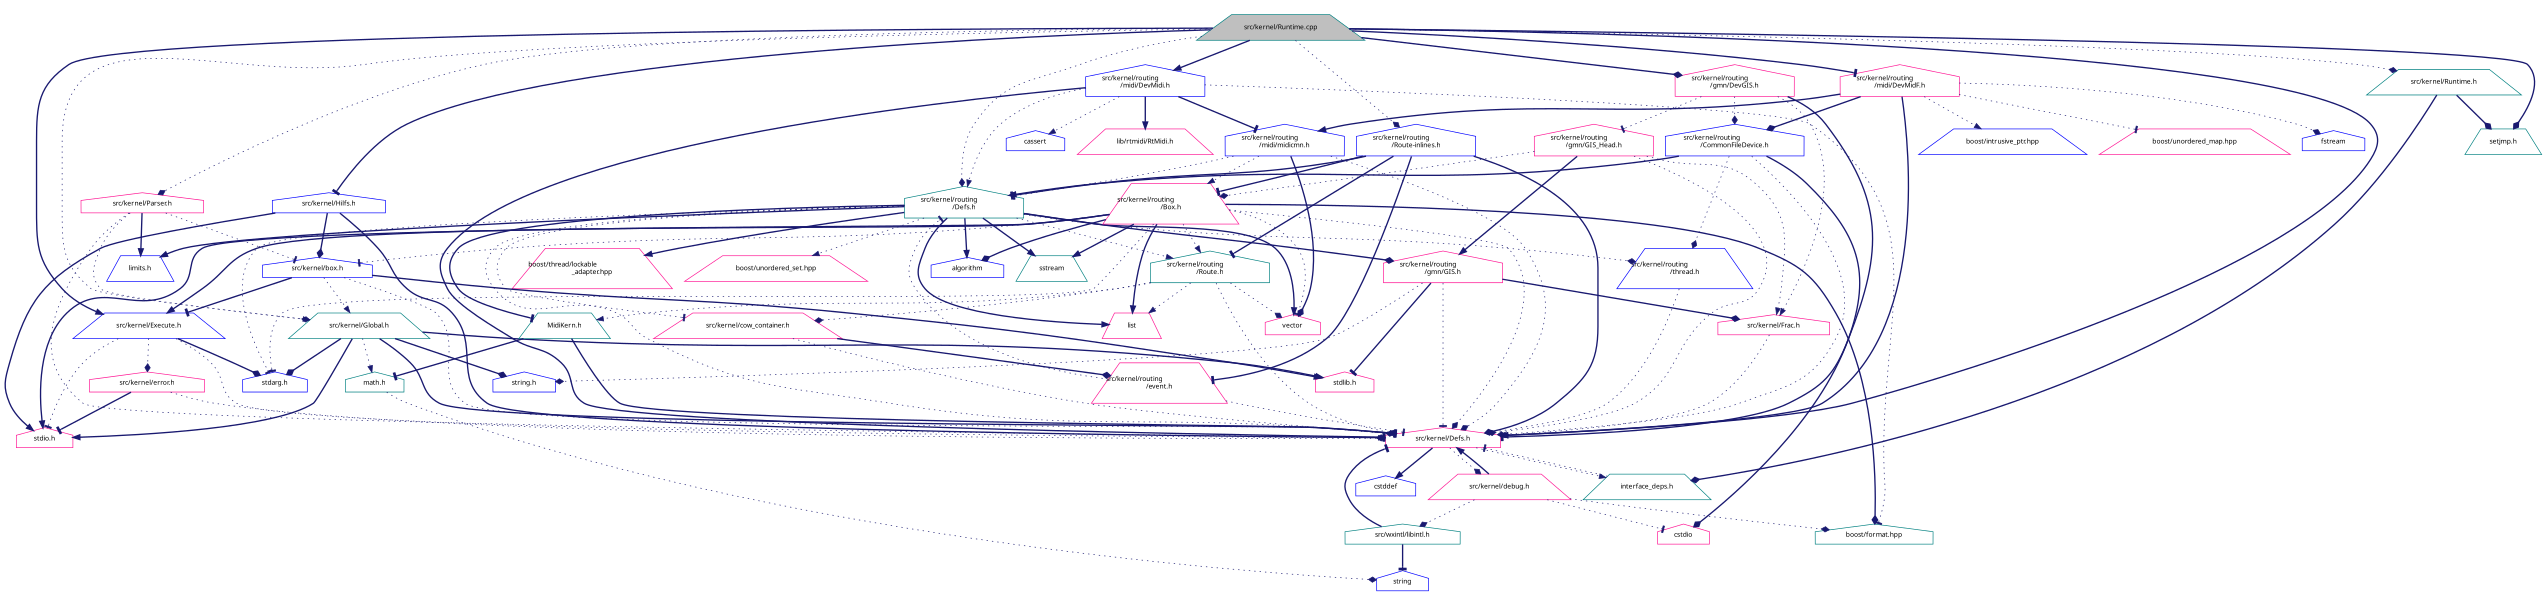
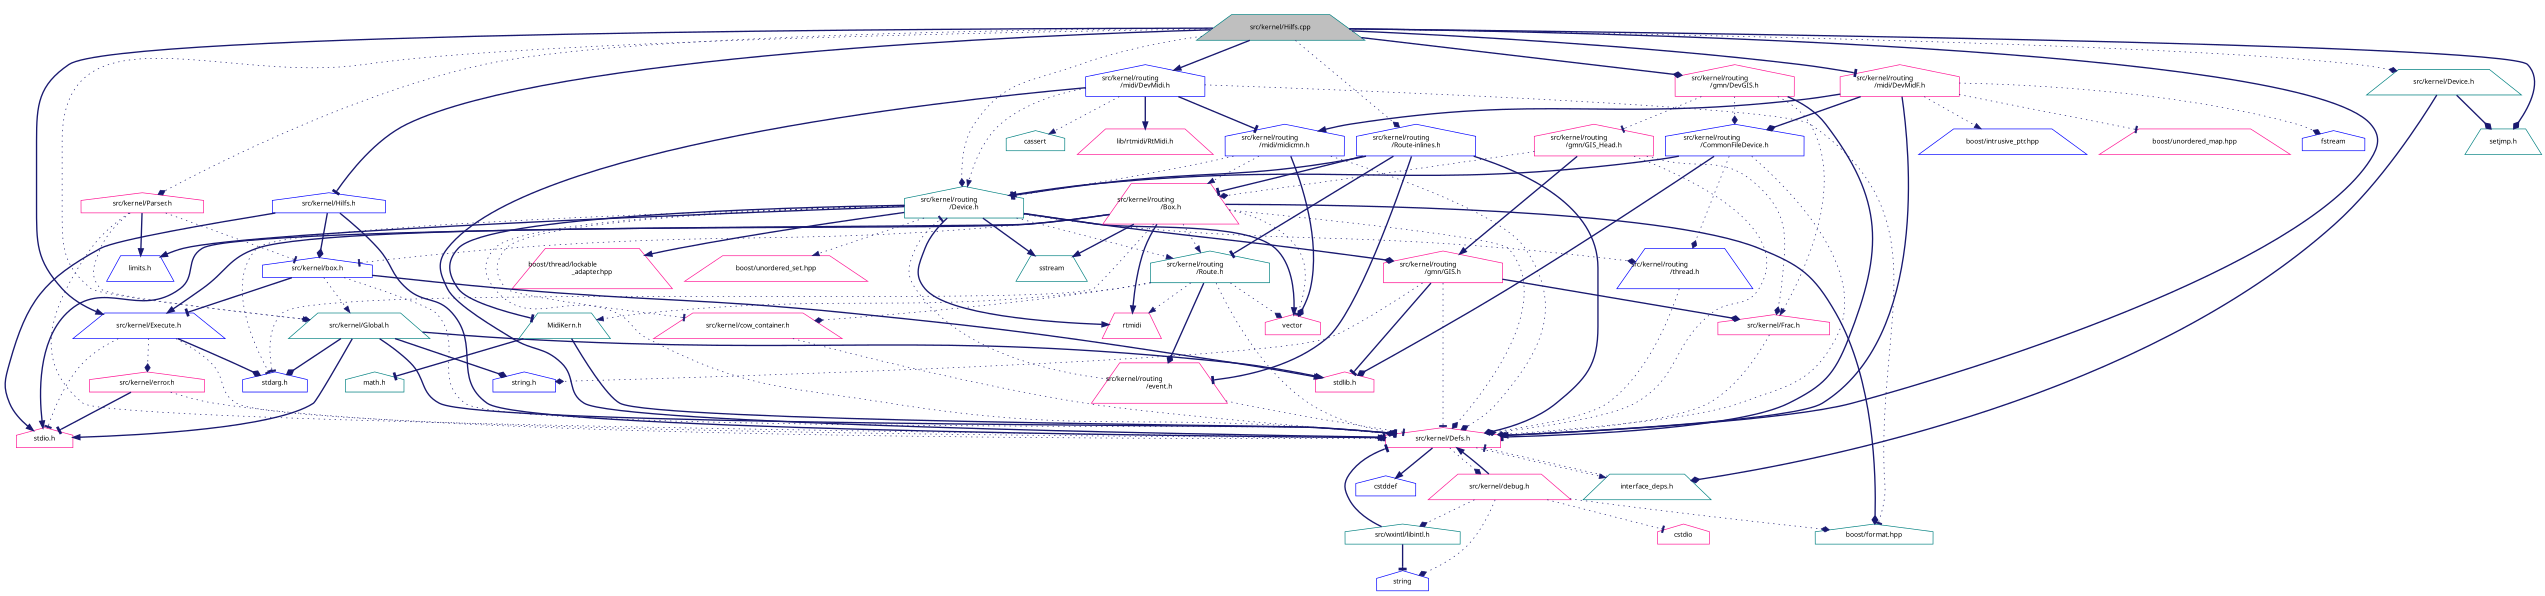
node "src/kernel/Runtime.cpp": label "src/kernel/Runtime.cpp" -> "src/kernel/Hilfs.cpp"
node "src/kernel/Runtime.h": label "src/kernel/Runtime.h" -> "src/kernel/Device.h"
node "cassert": color blue -> teal
edge "src/kernel/routing /gmn/GIS_Head.h" -> "src/kernel/Frac.h": arrowhead normal -> diamond
node "src/kernel/routing /Defs.h": label "src/kernel/routing /Defs.h" -> "src/kernel/routing /Device.h"
node "algorithm": removed
node "list": label "list" -> "rtmidi"
edge "src/kernel/Global.h" -> "math.h": removed
edge "src/kernel/cow_container.h" -> "src/kernel/routing /event.h": now "src/kernel/routing /Route.h" -> "src/kernel/routing /event.h"
edge "src/kernel/routing /CommonFileDevice.h" -> "cstdio": now "src/kernel/routing /CommonFileDevice.h" -> "stdlib.h"
edge "src/kernel/Hilfs.h" -> "src/kernel/Defs.h": arrowhead tee -> normal
edge "math.h" -> "string": now "src/kernel/debug.h" -> "string"
